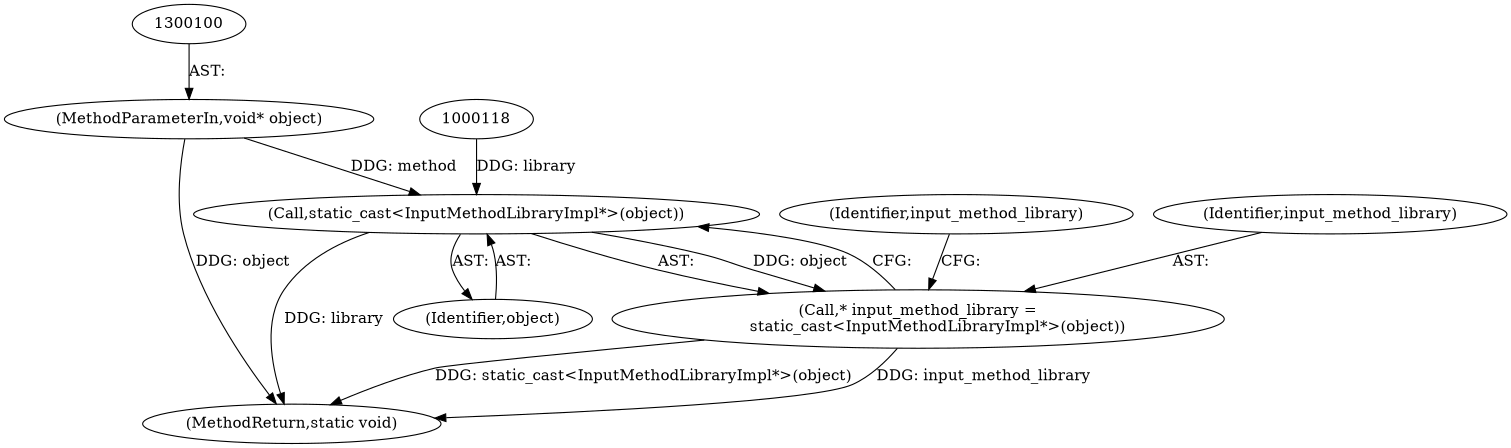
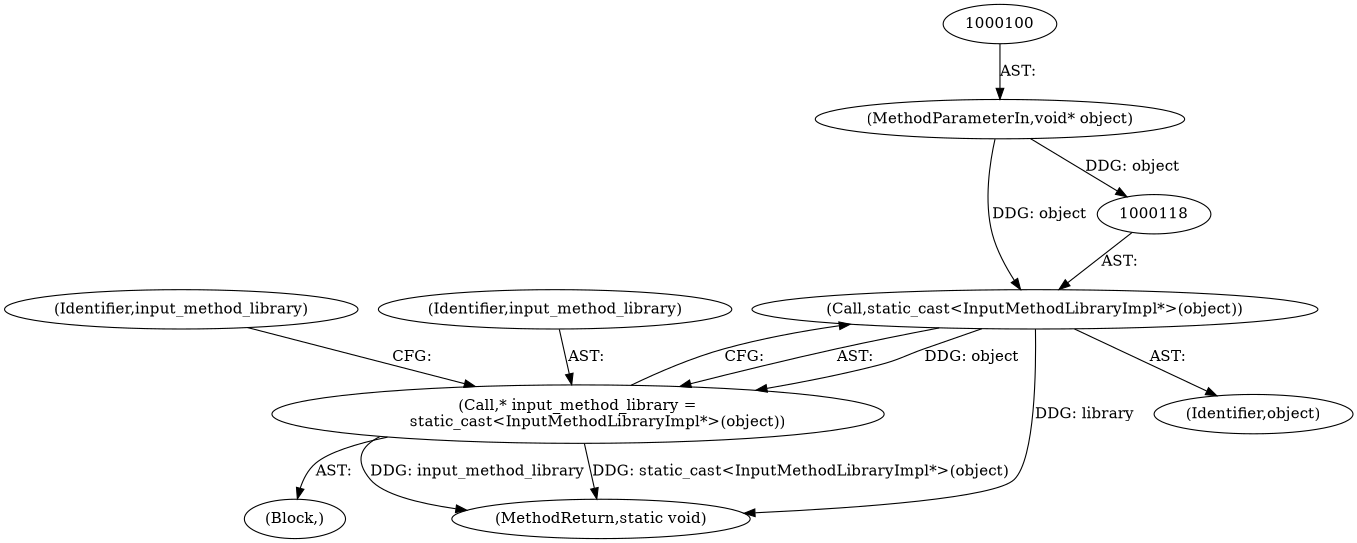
node "1300100": label "1300100" -> "1000100"
edge "(MethodParameterIn,void* object)" -> "(Call,static_cast<InputMethodLibraryImpl*>(object))": label "DDG: method" -> "DDG: object"
edge "1000118" -> "(Call,static_cast<InputMethodLibraryImpl*>(object))": label "DDG: library" -> "AST: "
edge "(Identifier,object)" -> "(Call,static_cast<InputMethodLibraryImpl*>(object))": removed, label "AST:"
edge "(MethodParameterIn,void* object)" -> "(MethodReturn,static void)": now "(MethodParameterIn,void* object)" -> "1000118"
node "(Block,)": added
